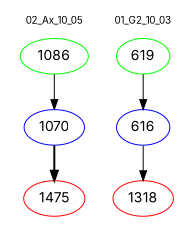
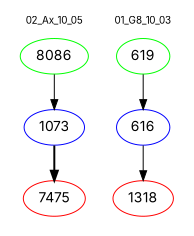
cluster "01_G2_10_03": label "01_G2_10_03" -> "01_G8_10_03"
node "1086": label "1086" -> "8086"
node "1070": label "1070" -> "1073"
node "1475": label "1475" -> "7475"
